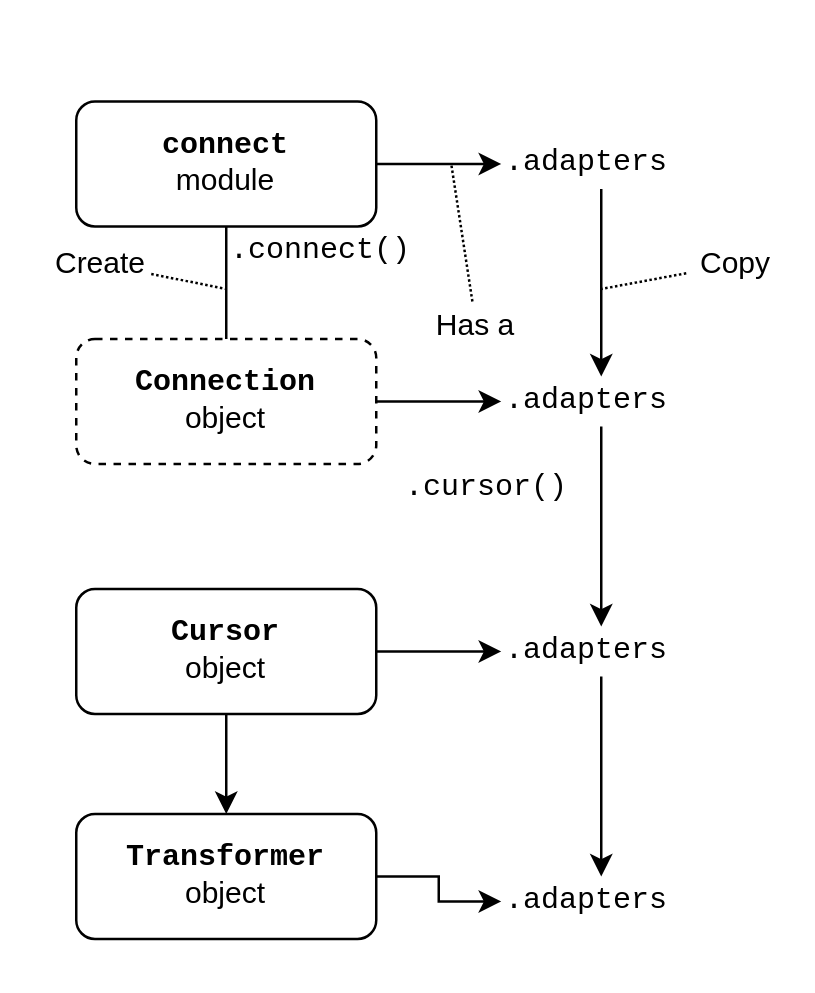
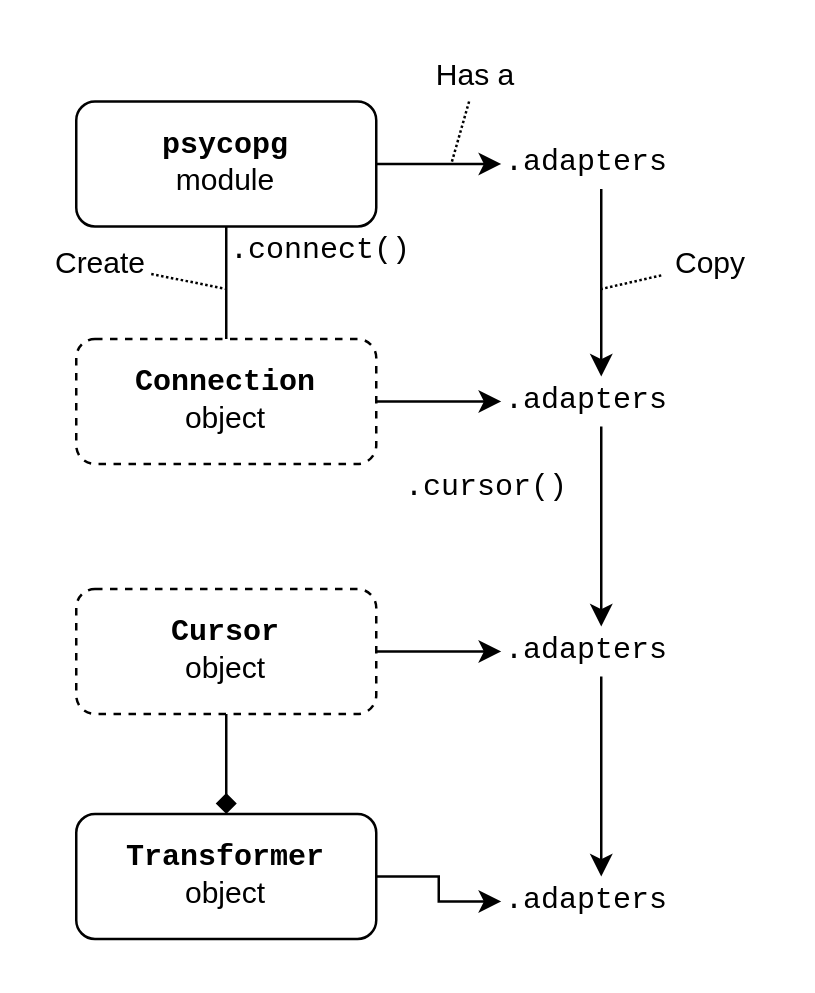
node "connect module": label "connect module" -> "psycopg module"
node "Copy": moved (736, 264) -> (711, 264)
node "Has a": moved (476, 326) -> (476, 76)
node "Cursor object": style solid -> dashed
edge "Cursor object" -> "Transformer object": arrowhead classic -> diamond
